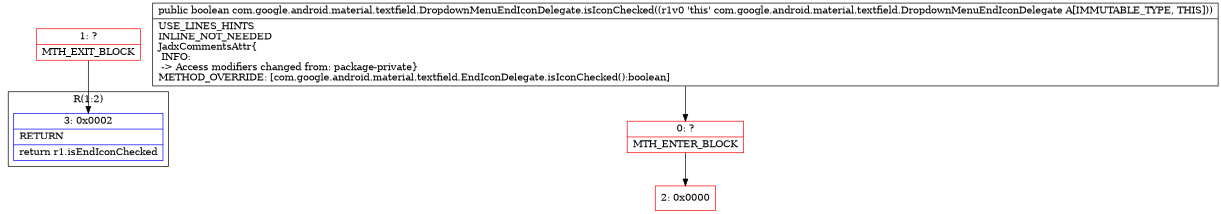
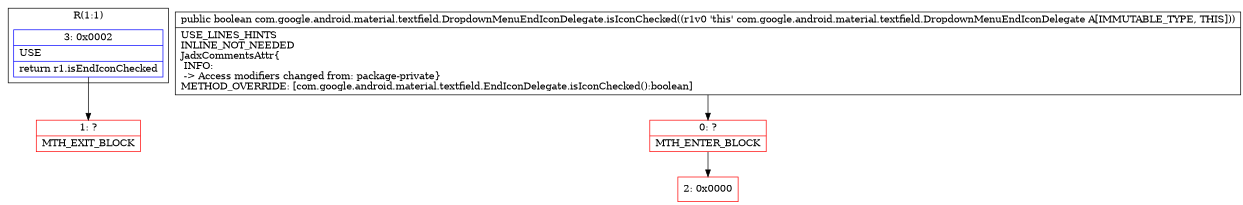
edge "1: ?" -> "3: 0x0002": reversed
cluster "R(1:2)": label "R(1:2)" -> "R(1:1)"
node "3: 0x0002": text "RETURN" -> "USE"
